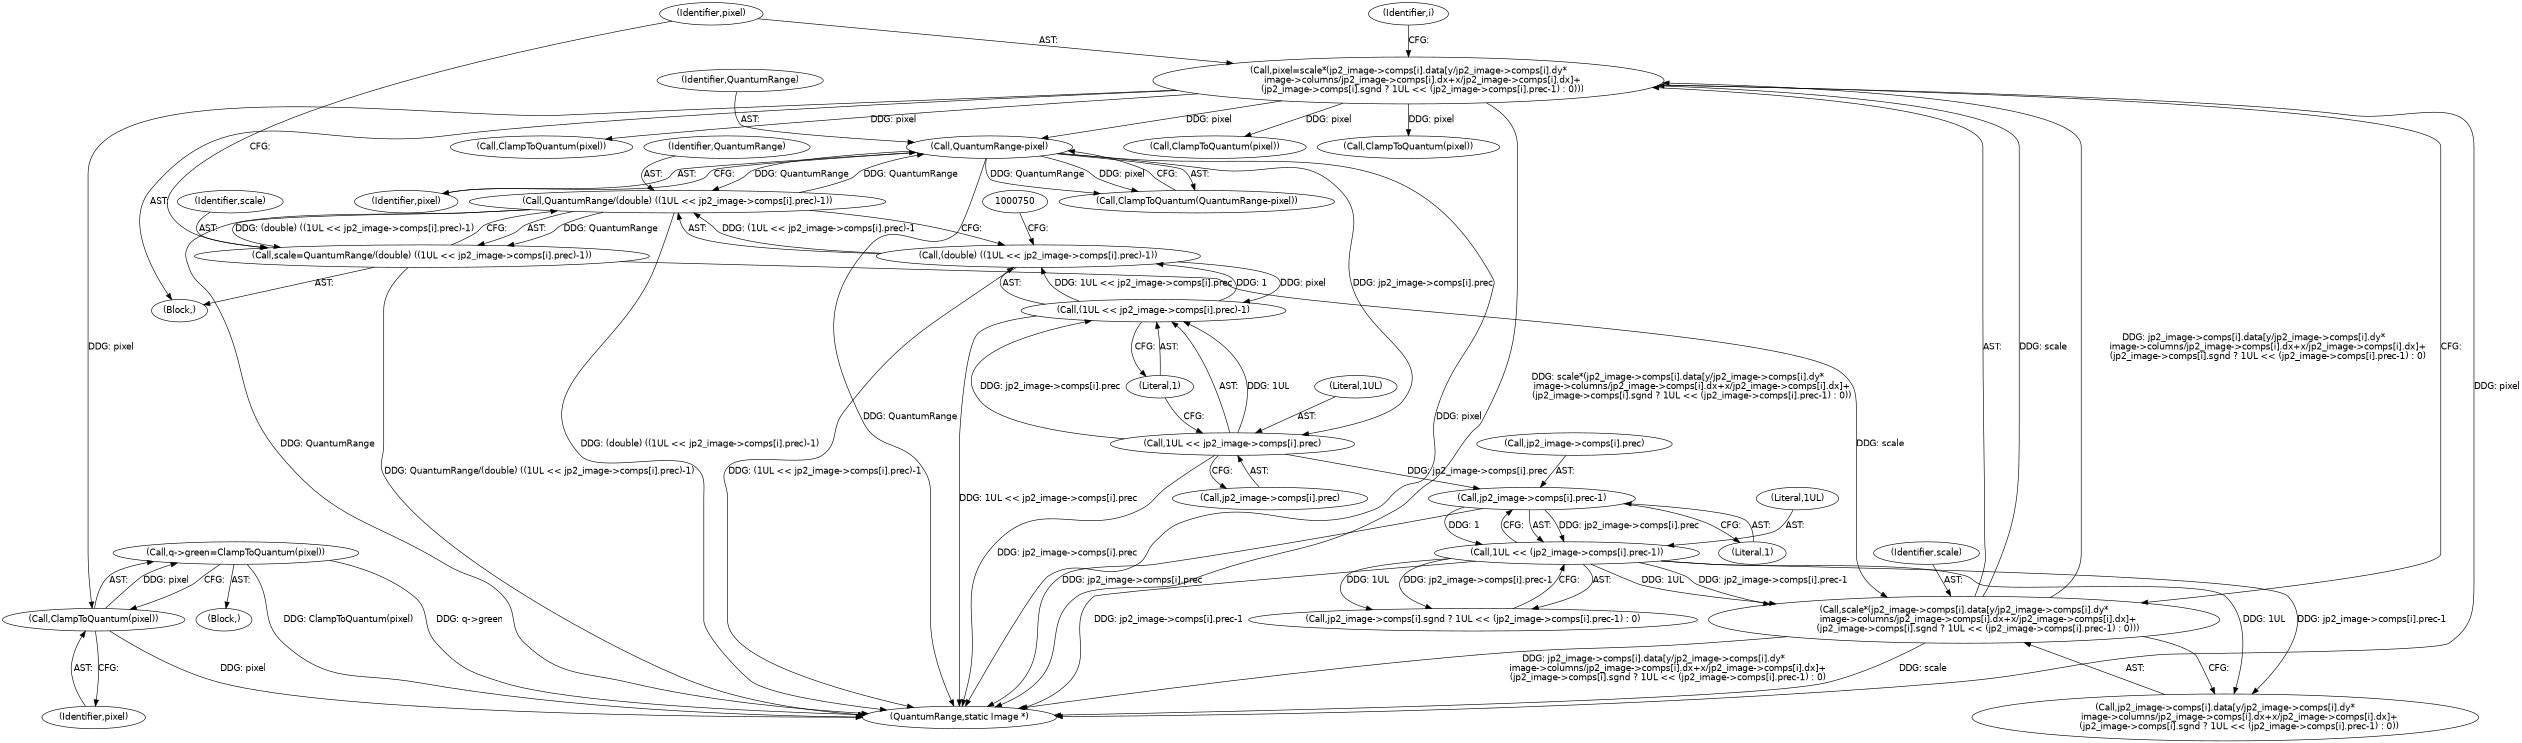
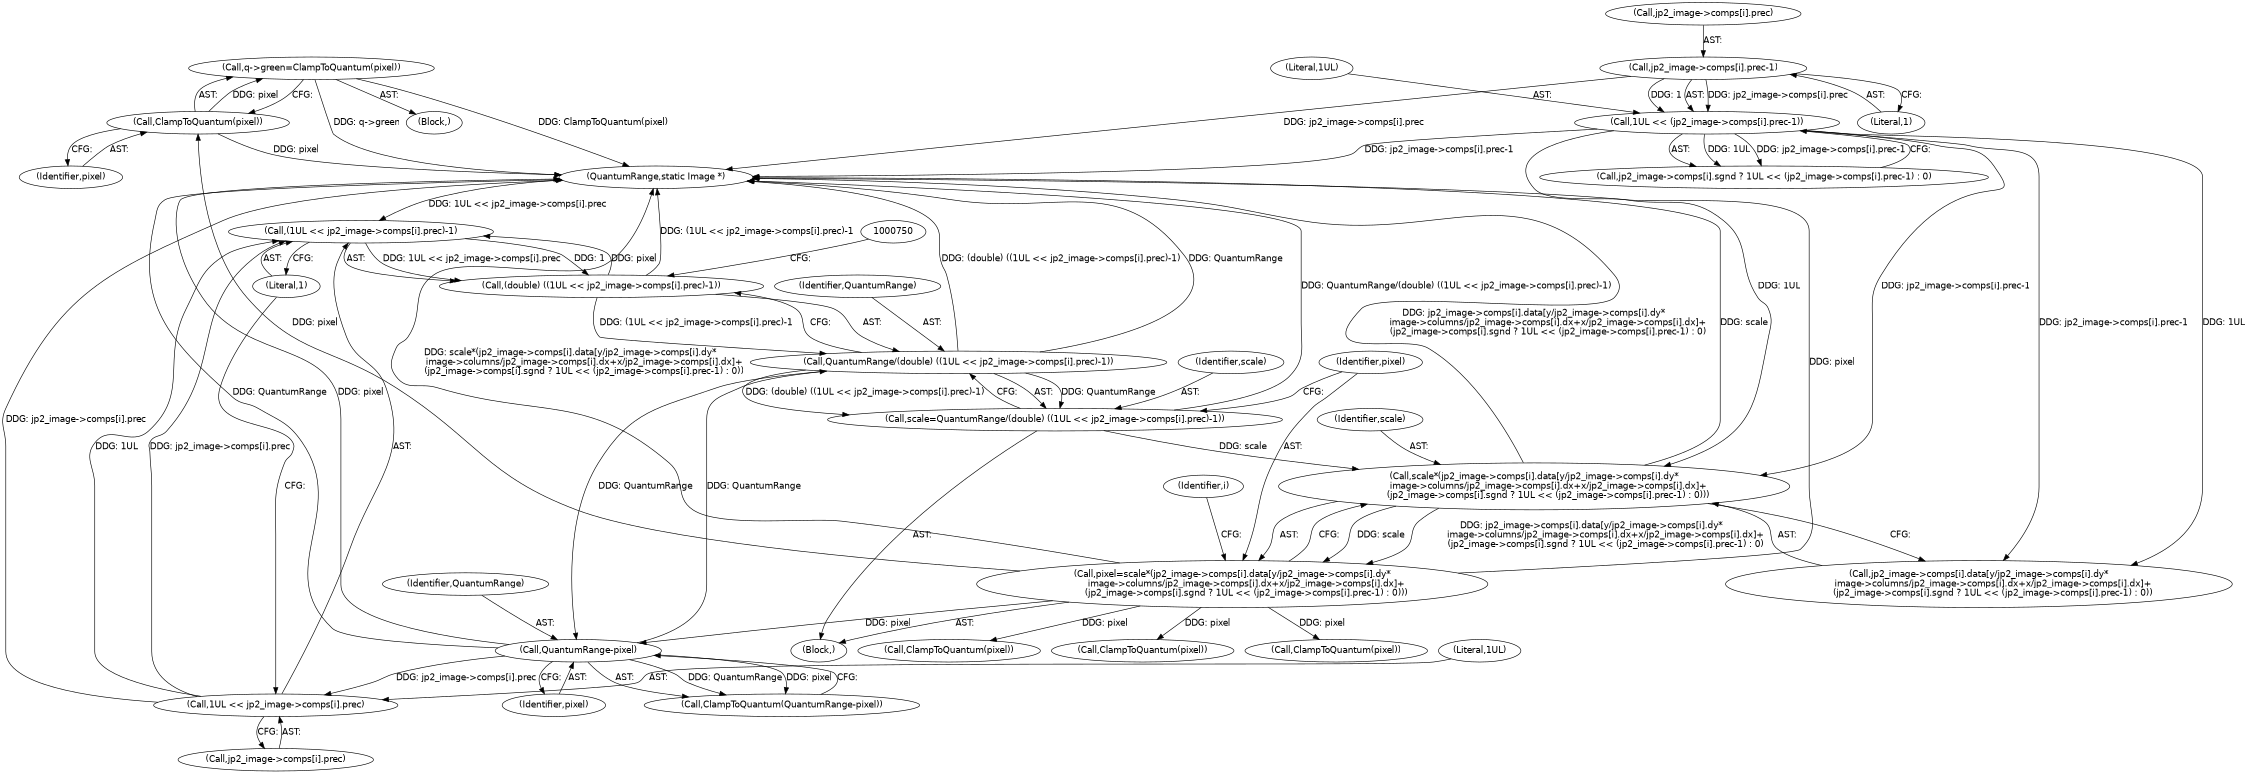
edge "(Call,1UL << jp2_image->comps[i].prec)" -> "(Call,jp2_image->comps[i].prec-1)": removed, label "DDG: jp2_image->comps[i].prec"
edge "(Call,(1UL << jp2_image->comps[i].prec)-1)" -> "(QuantumRange,static Image *)": reversed
edge "(Call,1UL << (jp2_image->comps[i].prec-1))" -> "(Call,jp2_image->comps[i].prec-1)": removed, label "CFG:"
